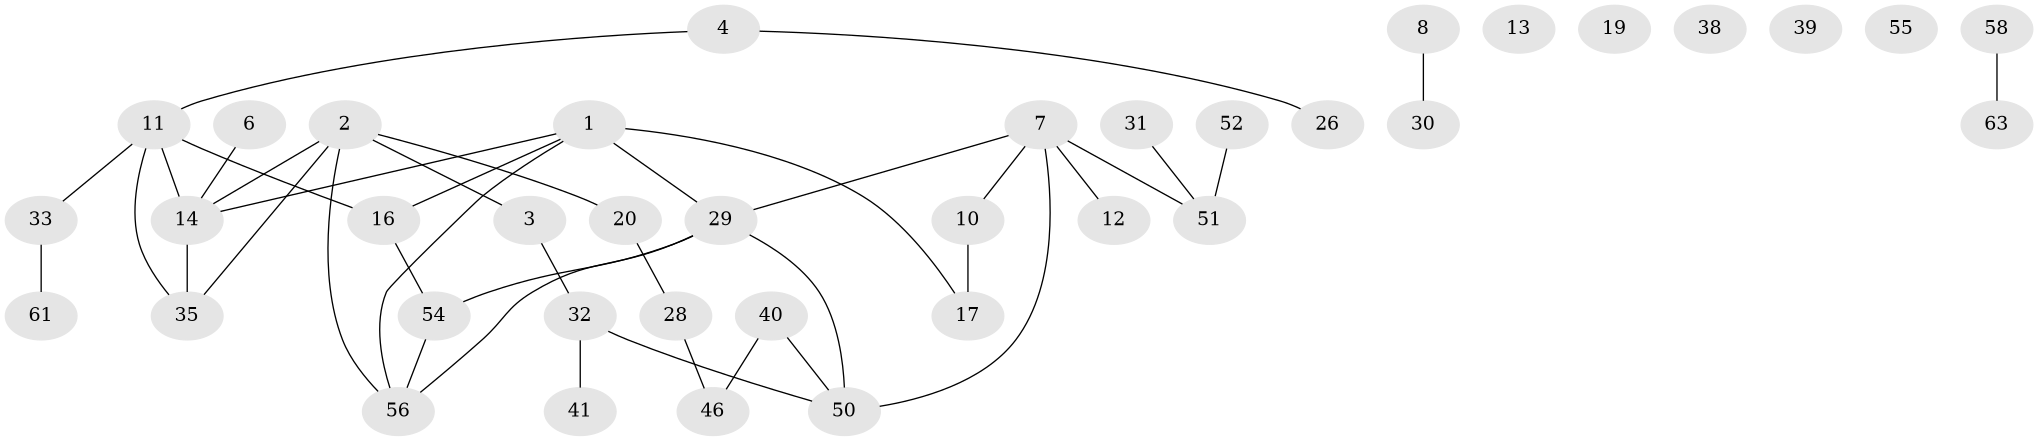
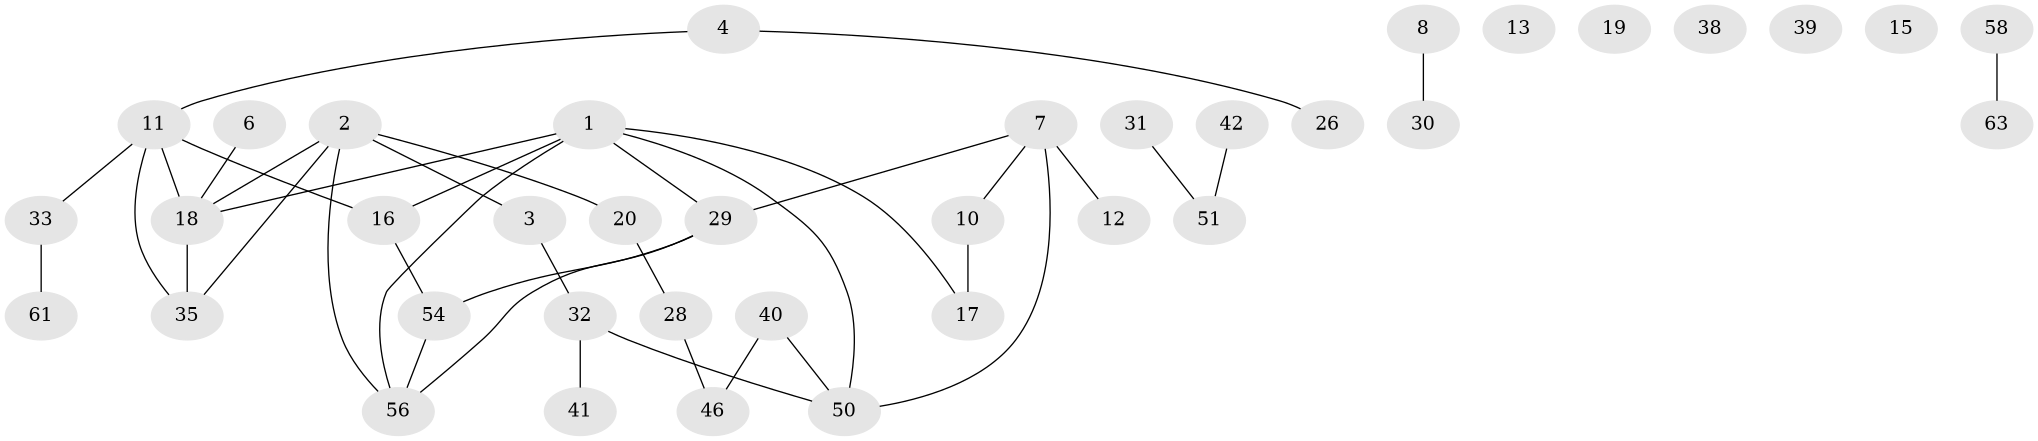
node "55": label "55" -> "15"
node "52": label "52" -> "42"
edge "7" -- "51": removed
node "14": label "14" -> "18"
edge "29" -- "50": now "1" -- "50"
